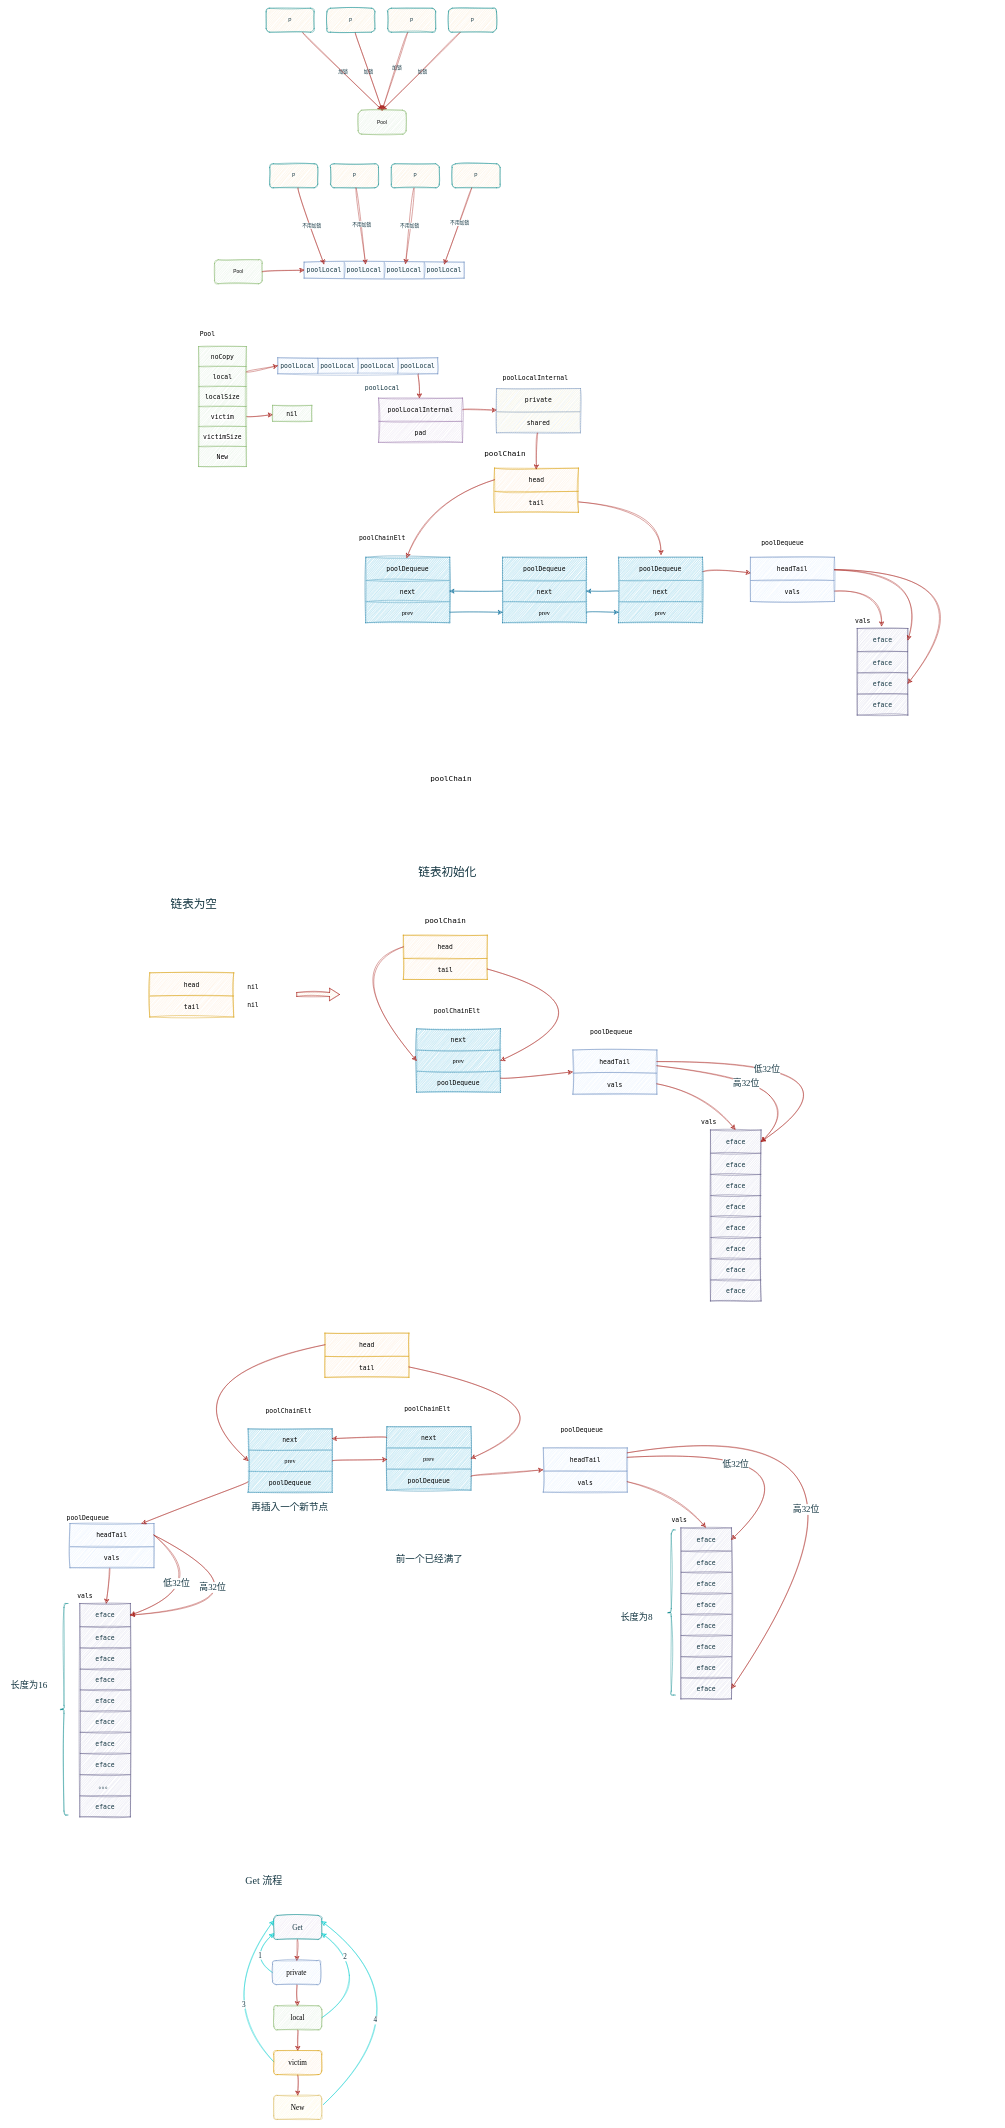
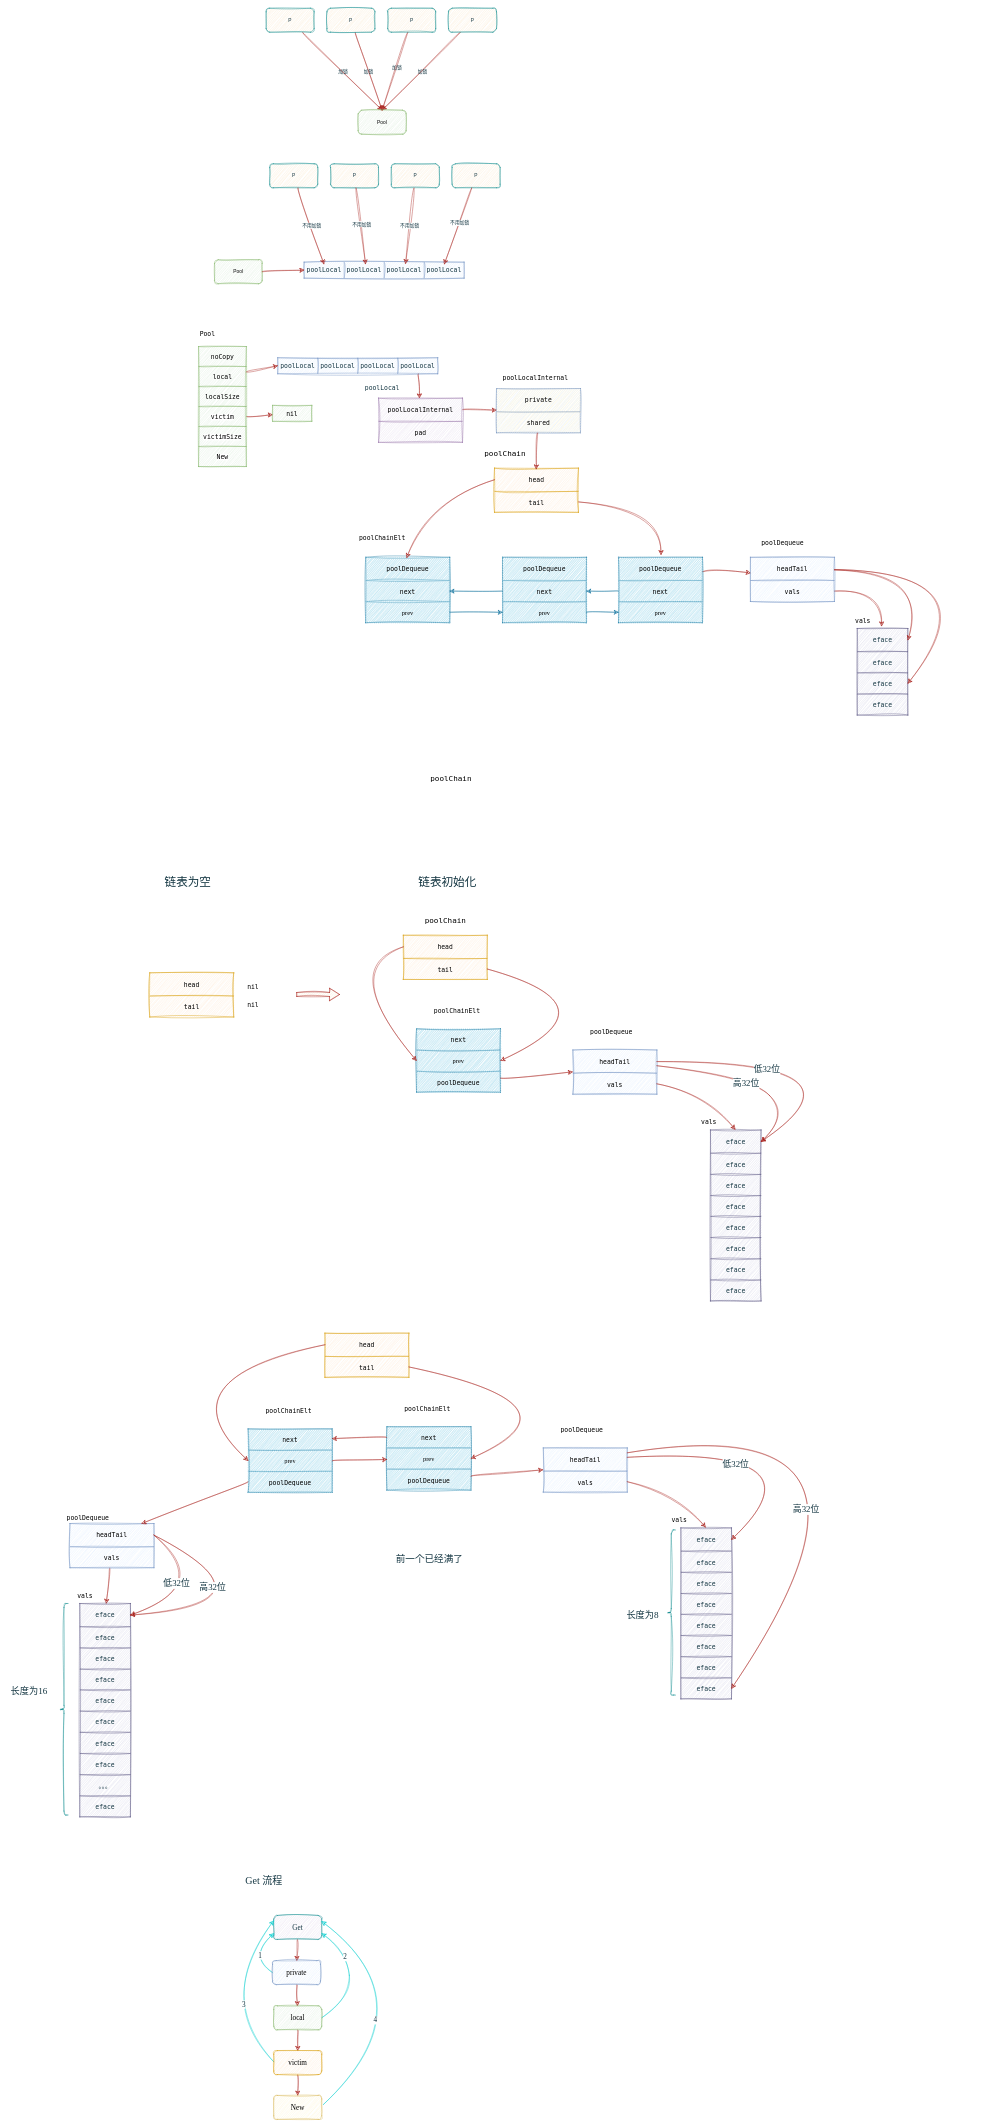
node "链表初始化": moved (447, 872) -> (447, 882)
node "链表为空": moved (194, 904) -> (188, 882)
node "再插入一个新节点": removed
node "长度为8": moved (636, 1617) -> (642, 1615)
node "长度为16": moved (29, 1685) -> (29, 1691)
